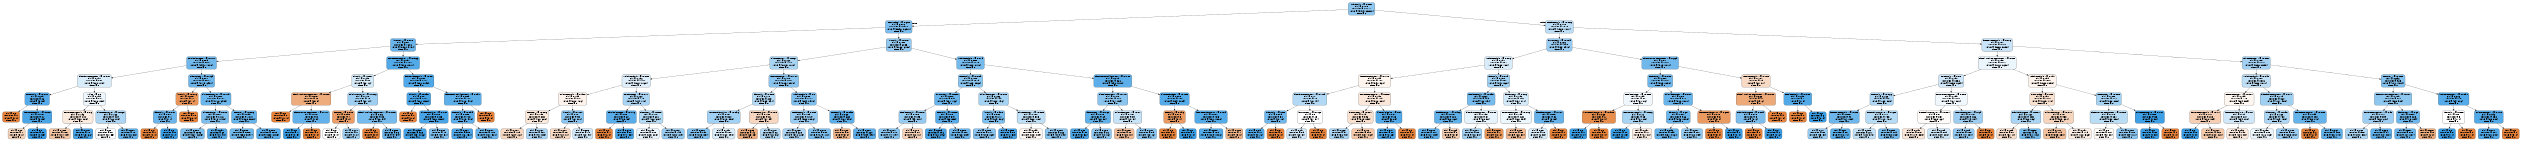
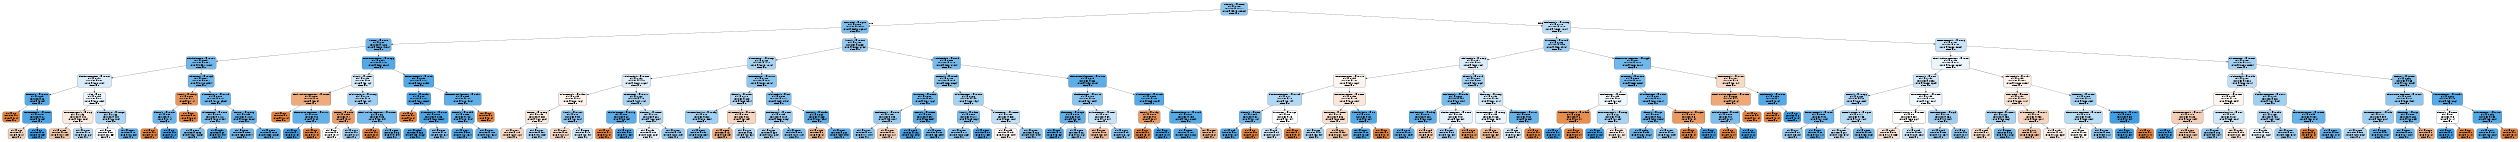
node "gini = 0.478 samples = 70 value = [43, 66] class = 1": fillcolor #48a4e7 -> #baddf6
node "gini = 0.494 samples = 230 value = [160, 198] class = 1": removed
node "gini = 0.0 samples = 3 value = [8, 0] class = 0": fillcolor #e58139 -> #8dc7f0
node "gini = 0.433 samples = 116 value = [59, 127] class = 1": added
